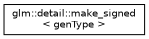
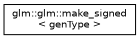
node "glm::detail::make_signed < genType >": label "glm::detail::make_signed < genType >" -> "glm::glm::make_signed < genType >"
